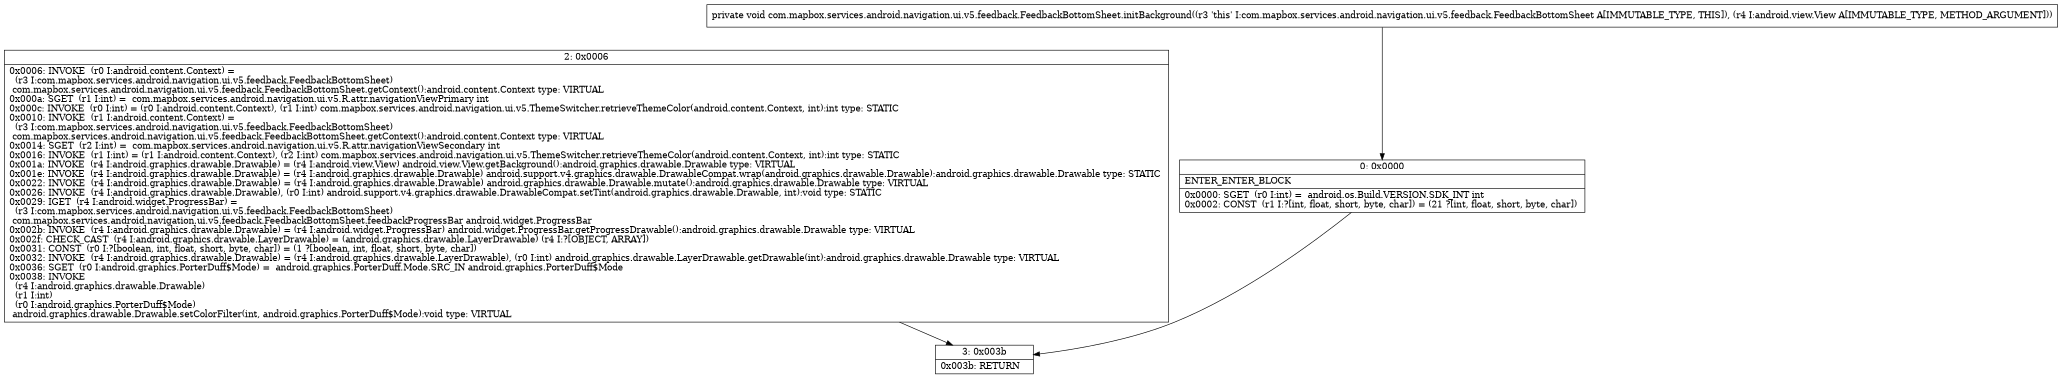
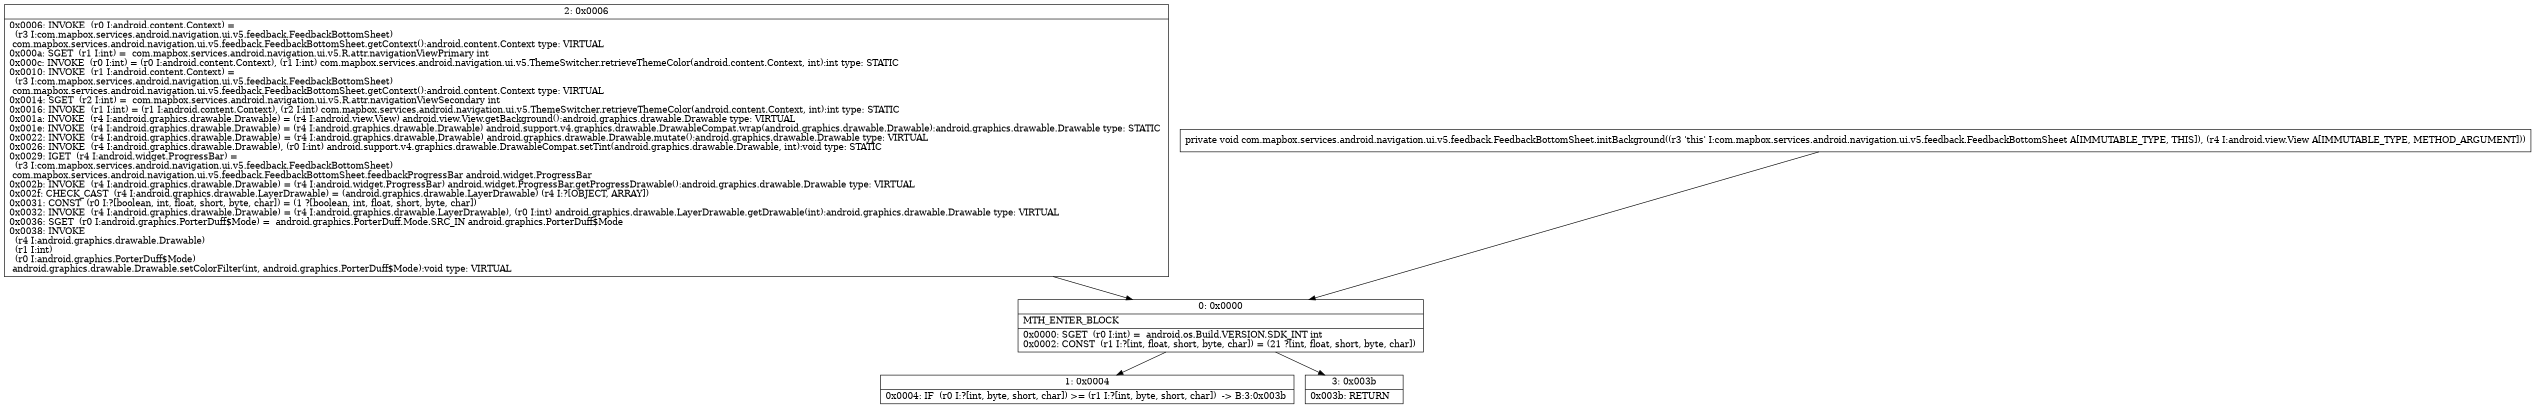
node "0: 0x0000": text "ENTER_ENTER_BLOCK" -> "MTH_ENTER_BLOCK"
edge "2: 0x0006" -> "3: 0x003b": now "2: 0x0006" -> "0: 0x0000"
node "1: 0x0004": added
